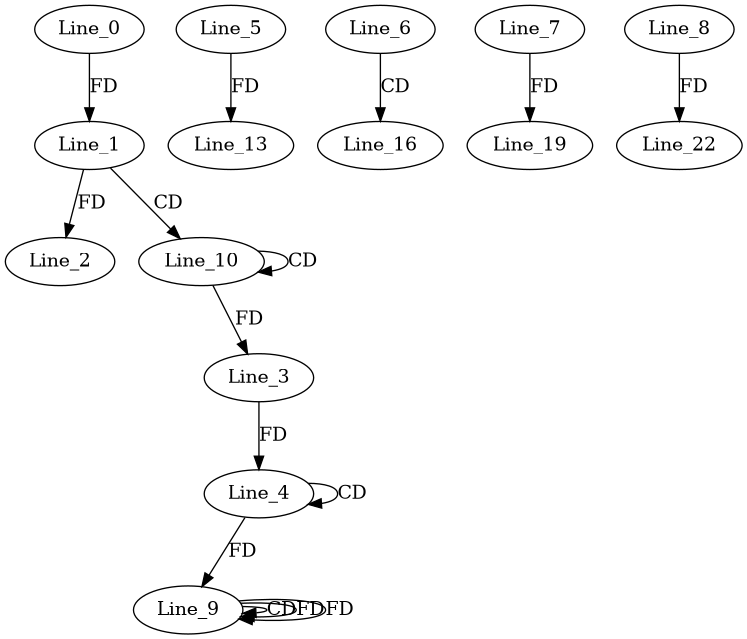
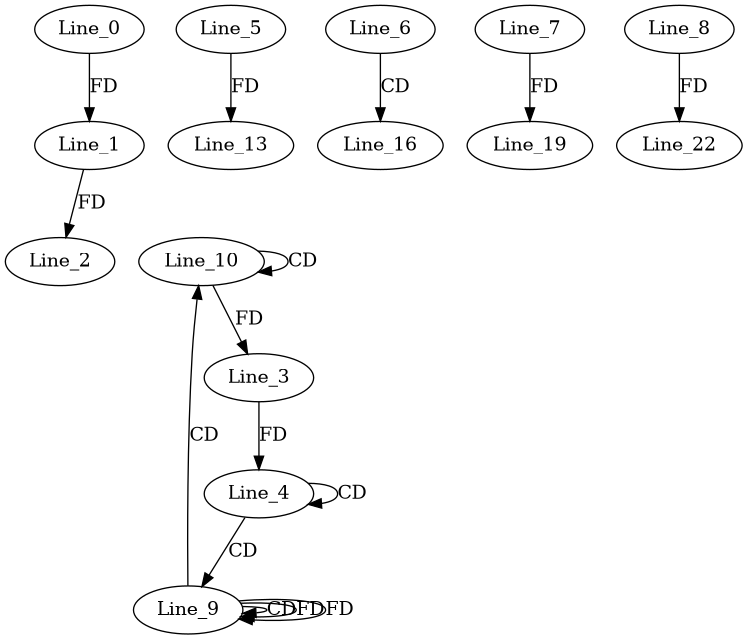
edge "Line_1" -> "Line_10": now "Line_9" -> "Line_10"
edge "Line_4" -> "Line_9": label "FD" -> "CD"
